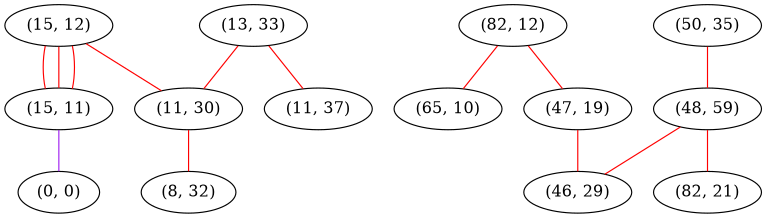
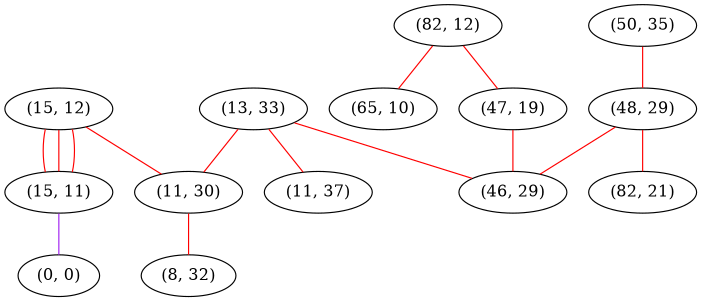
node "(48, 59)": label "(48, 59)" -> "(48, 29)"
edge "(13, 33)" -- "(46, 29)": added
